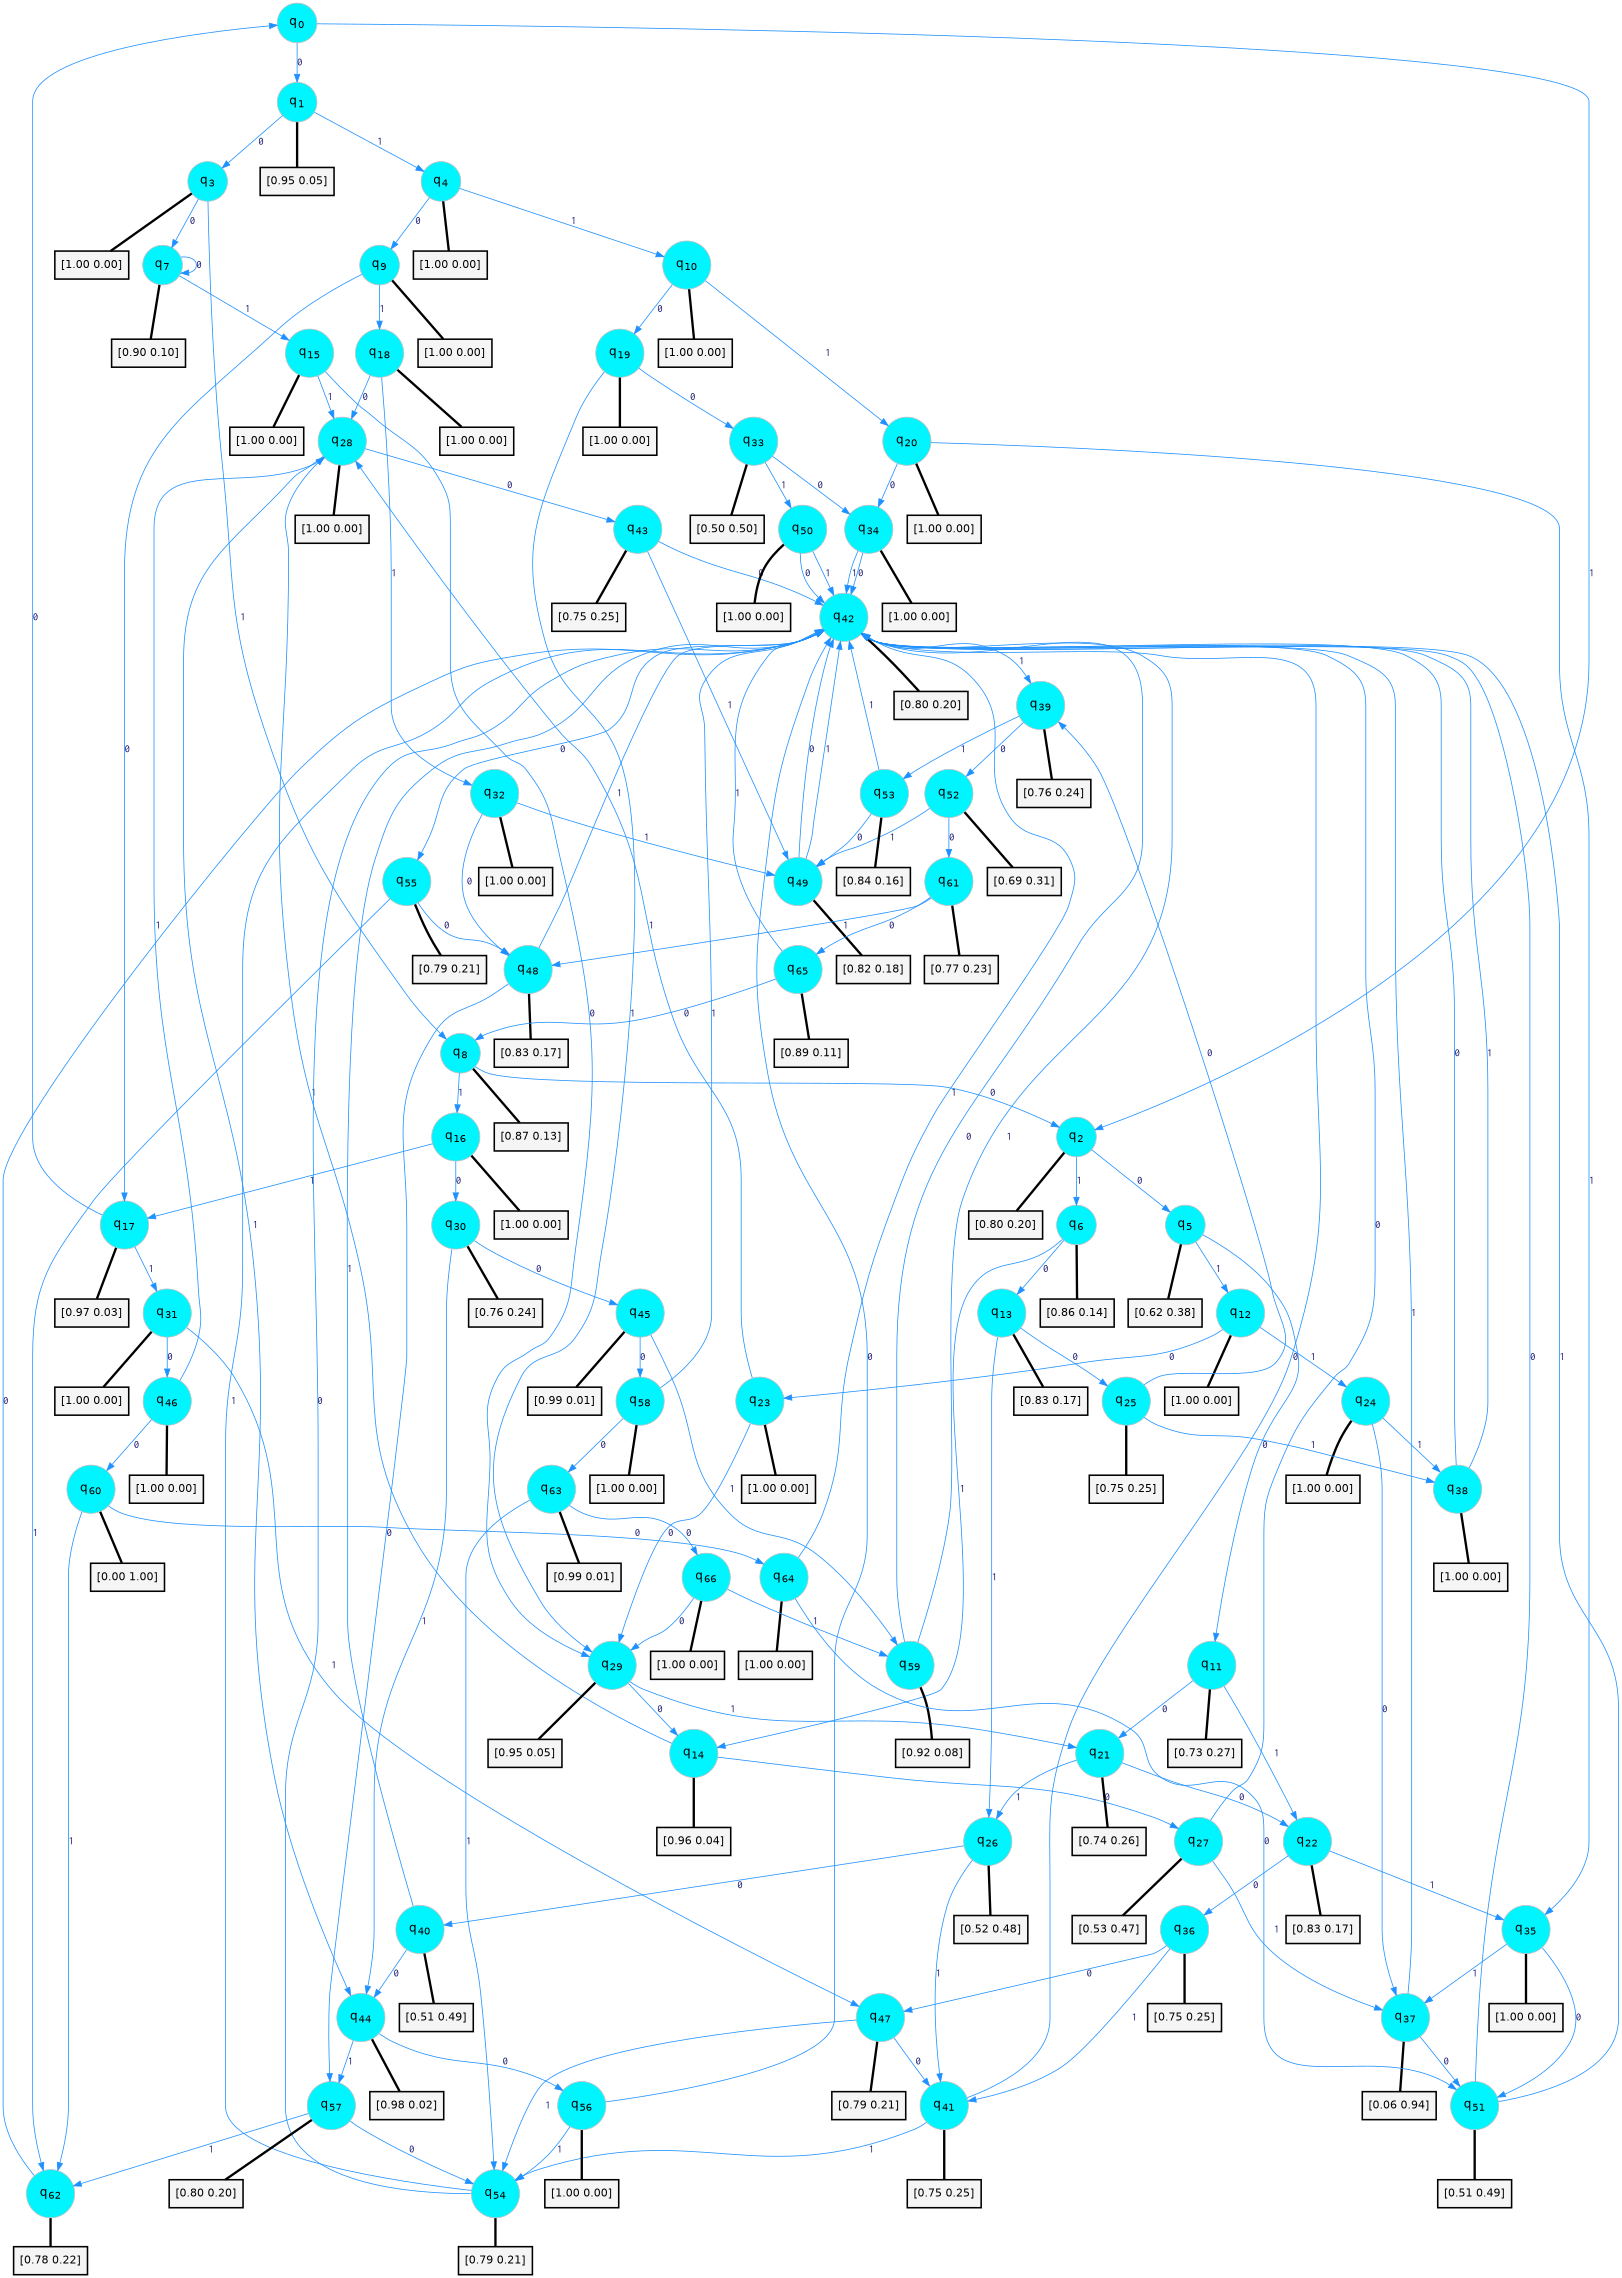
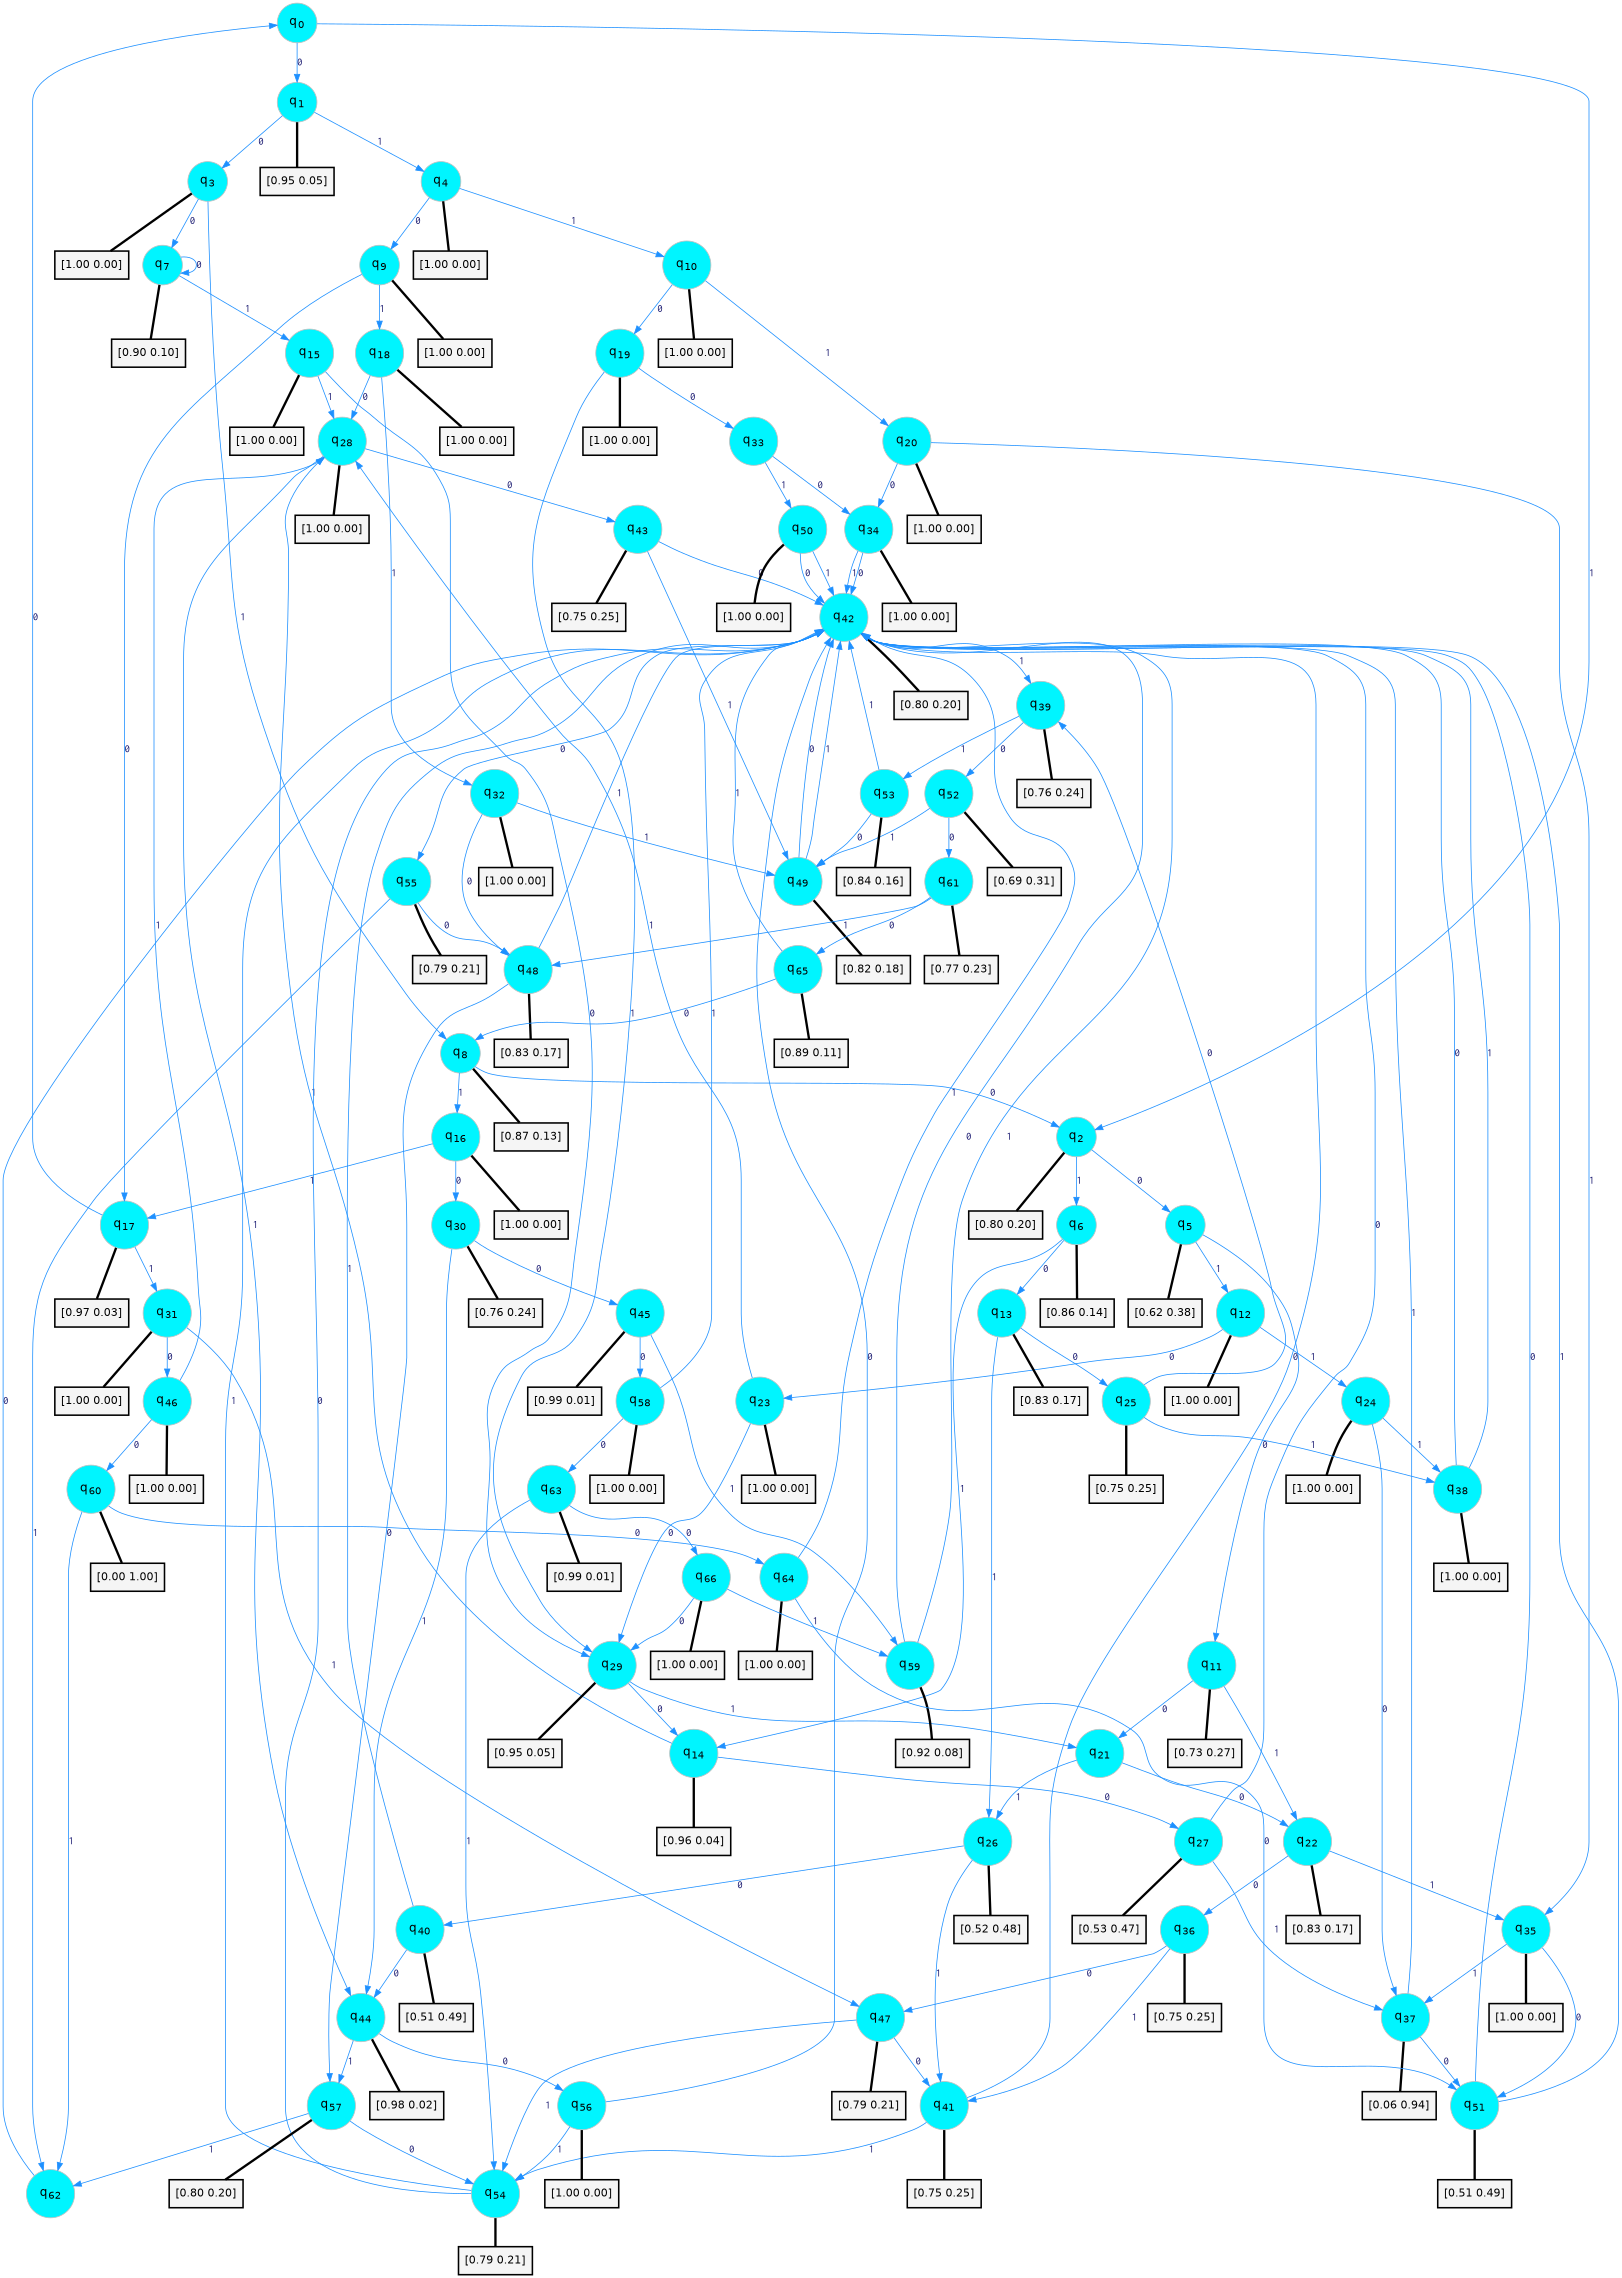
node "[0.50 0.50]": removed
node "[0.74 0.26]": removed
node "[0.78 0.22]": removed
